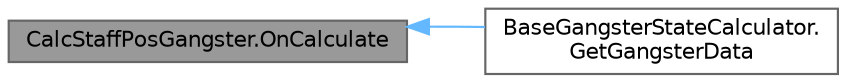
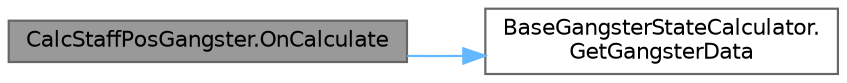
edge "BaseGangsterStateCalculator. GetGangsterData" -> "CalcStaffPosGangster.OnCalculate": reversed
